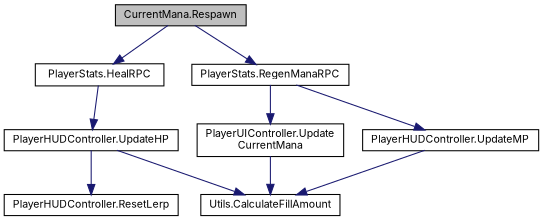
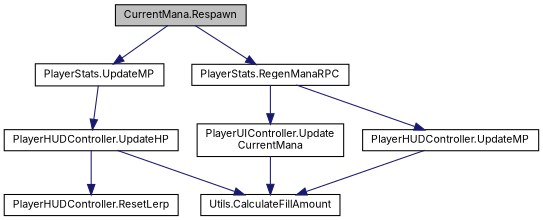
node "PlayerStats.HealRPC": label "PlayerStats.HealRPC" -> "PlayerStats.UpdateMP"
